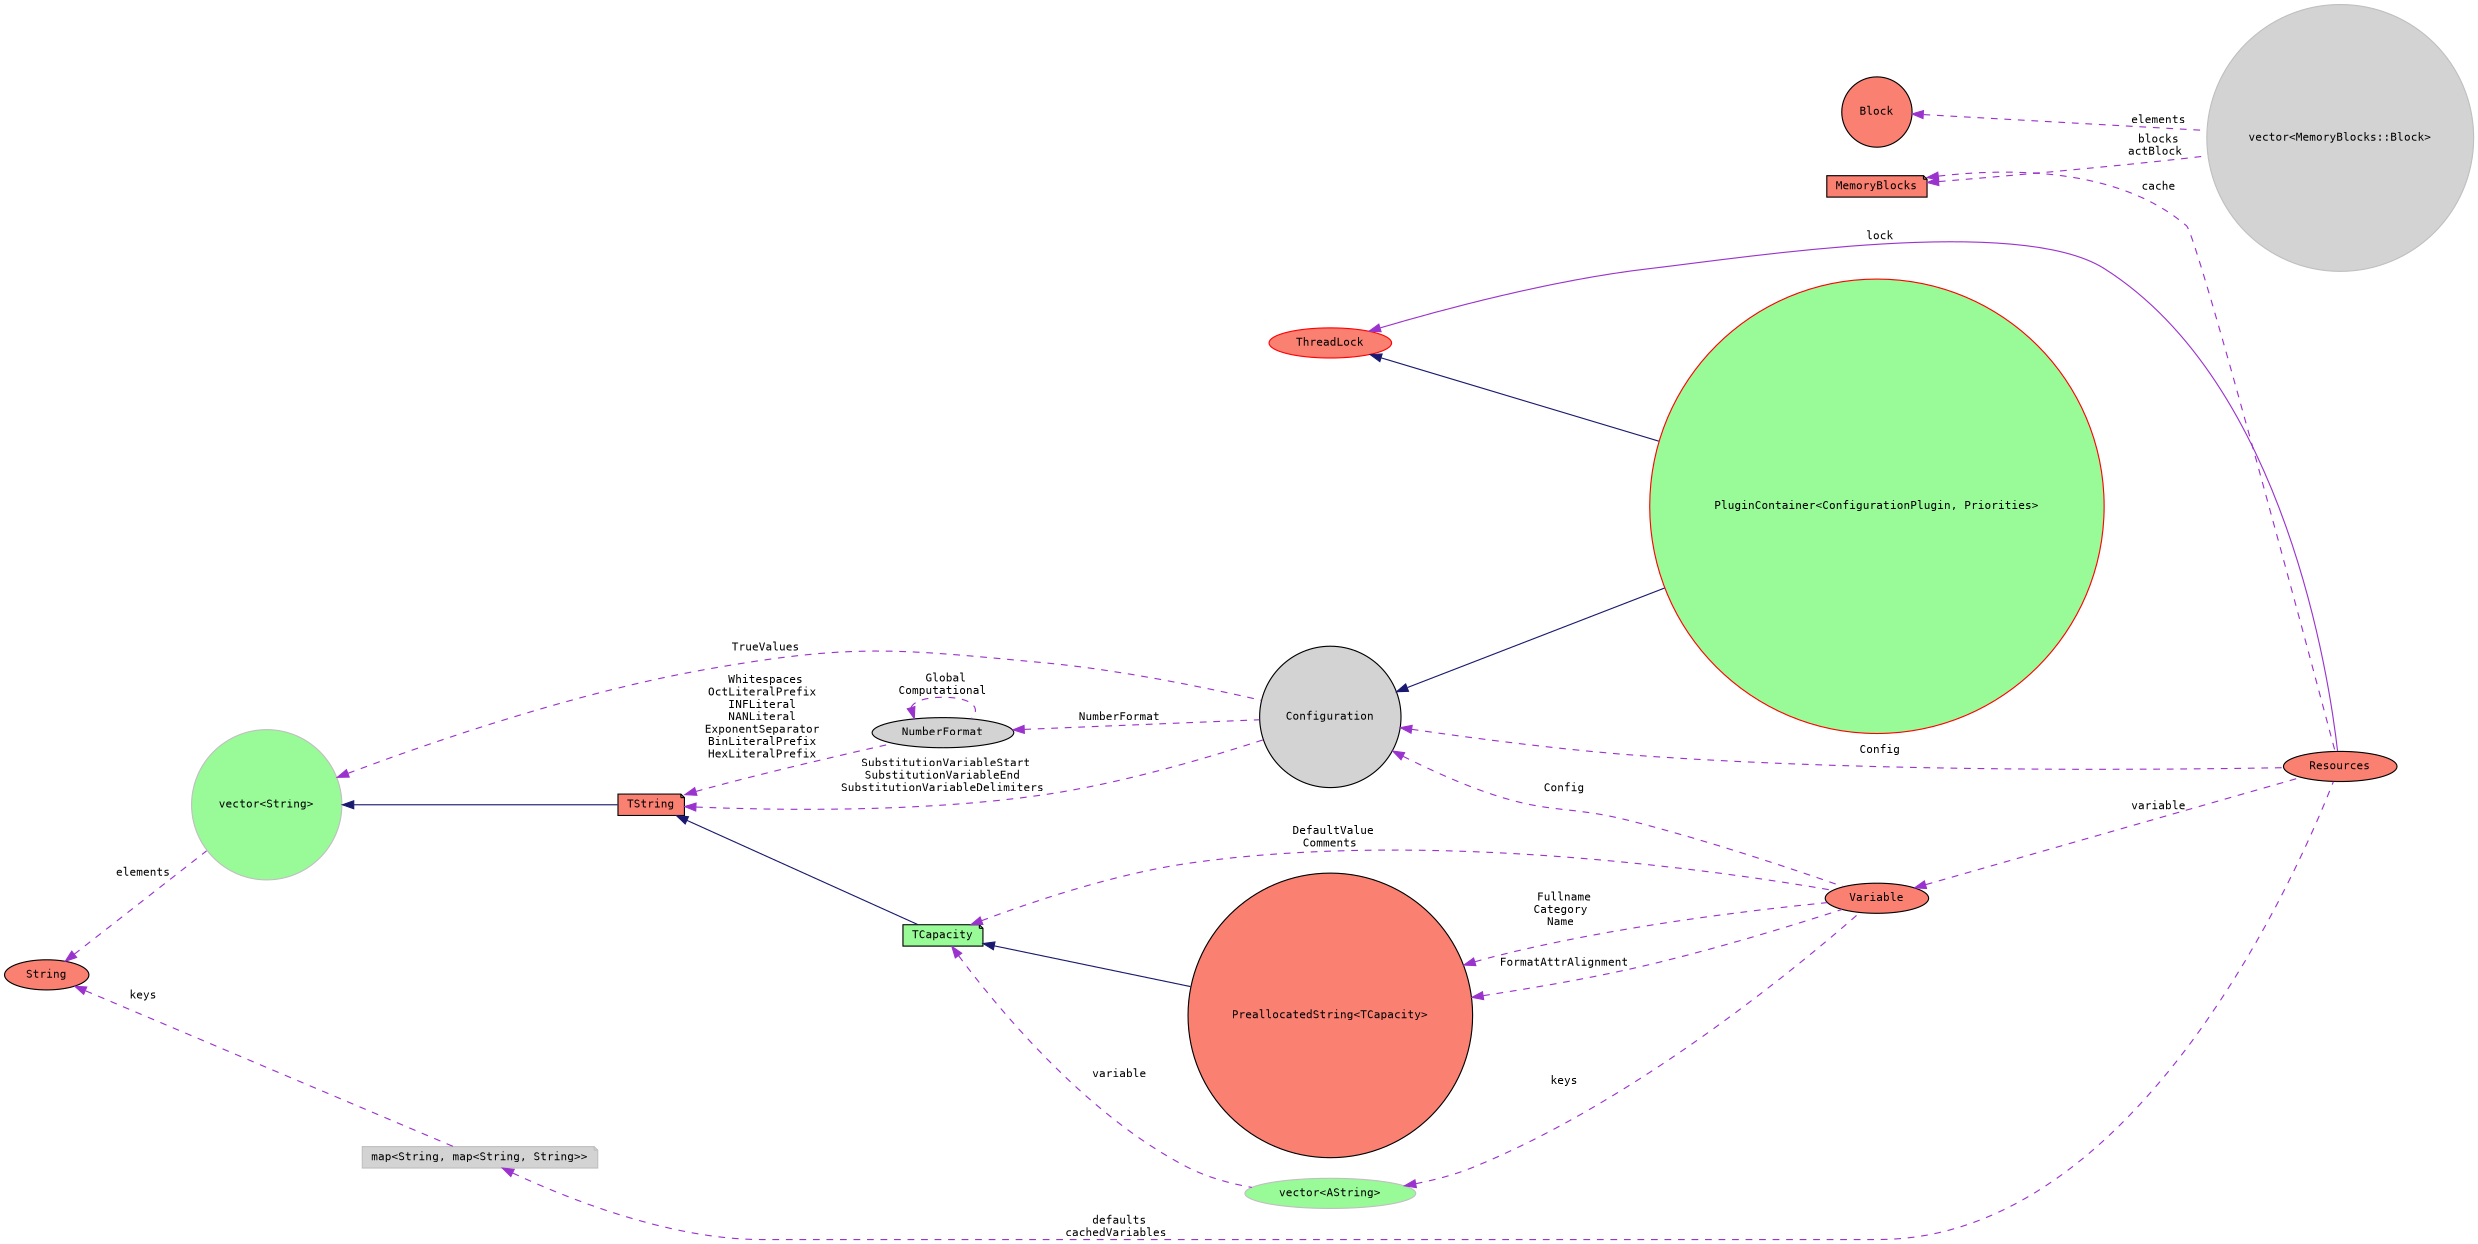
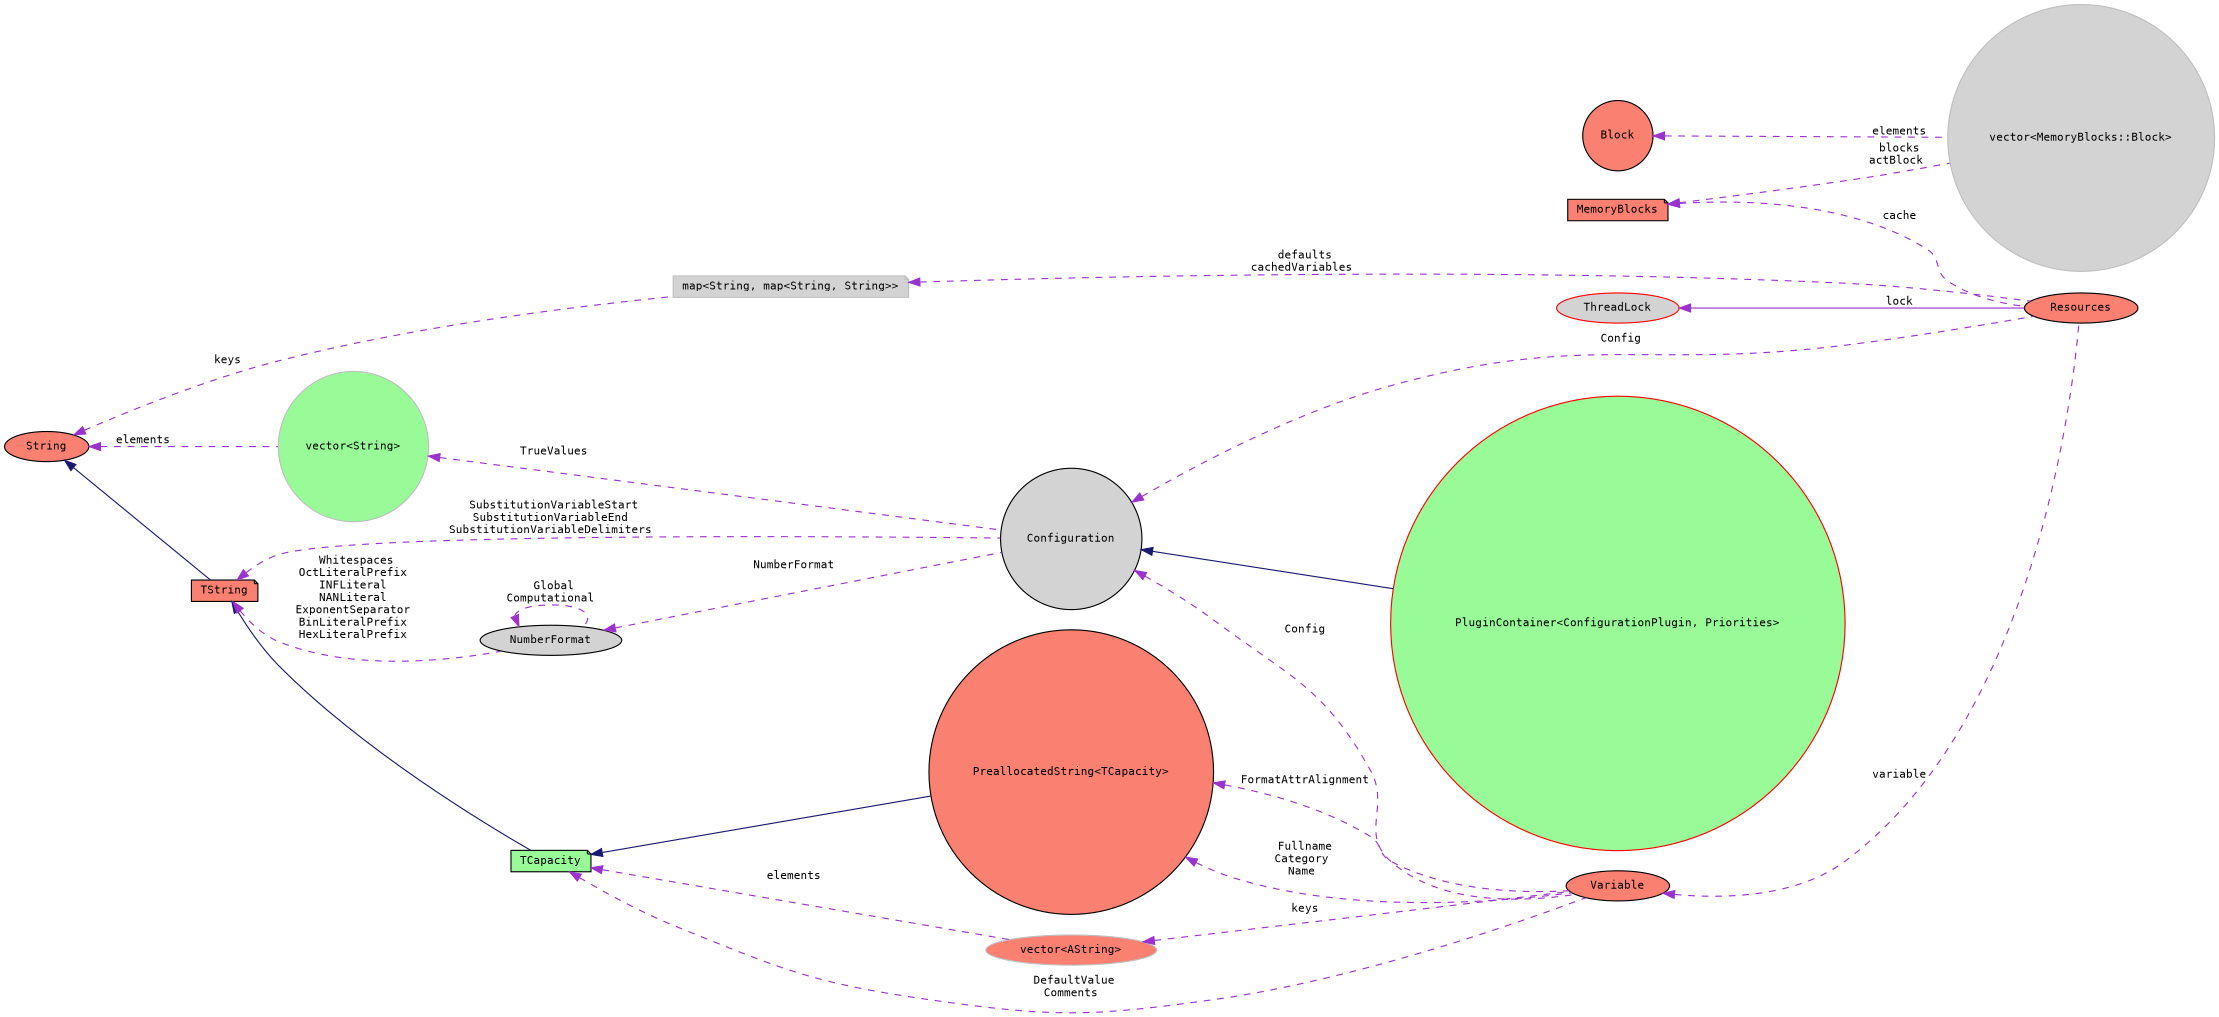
node "ThreadLock": fillcolor salmon -> lightgrey
edge "PluginContainer<ConfigurationPlugin, Priorities>" -> "ThreadLock": removed
edge "TString" -> "vector<String>": now "TString" -> "String"
edge "vector<AString>" -> "TCapacity": label " variable" -> " elements"
node "vector<AString>": fillcolor palegreen -> salmon
